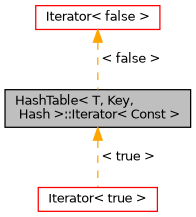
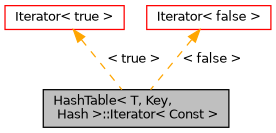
edge "Iterator< true >" -> "HashTable< T, Key, Hash >::Iterator< Const >": reversed
